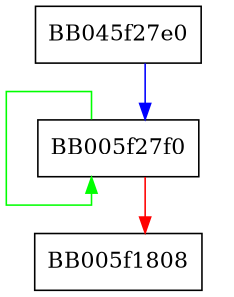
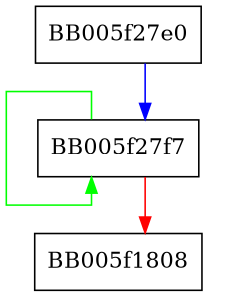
node "BB045f27e0": label "BB045f27e0" -> "BB005f27e0"
node "BB005f27f0": label "BB005f27f0" -> "BB005f27f7"
